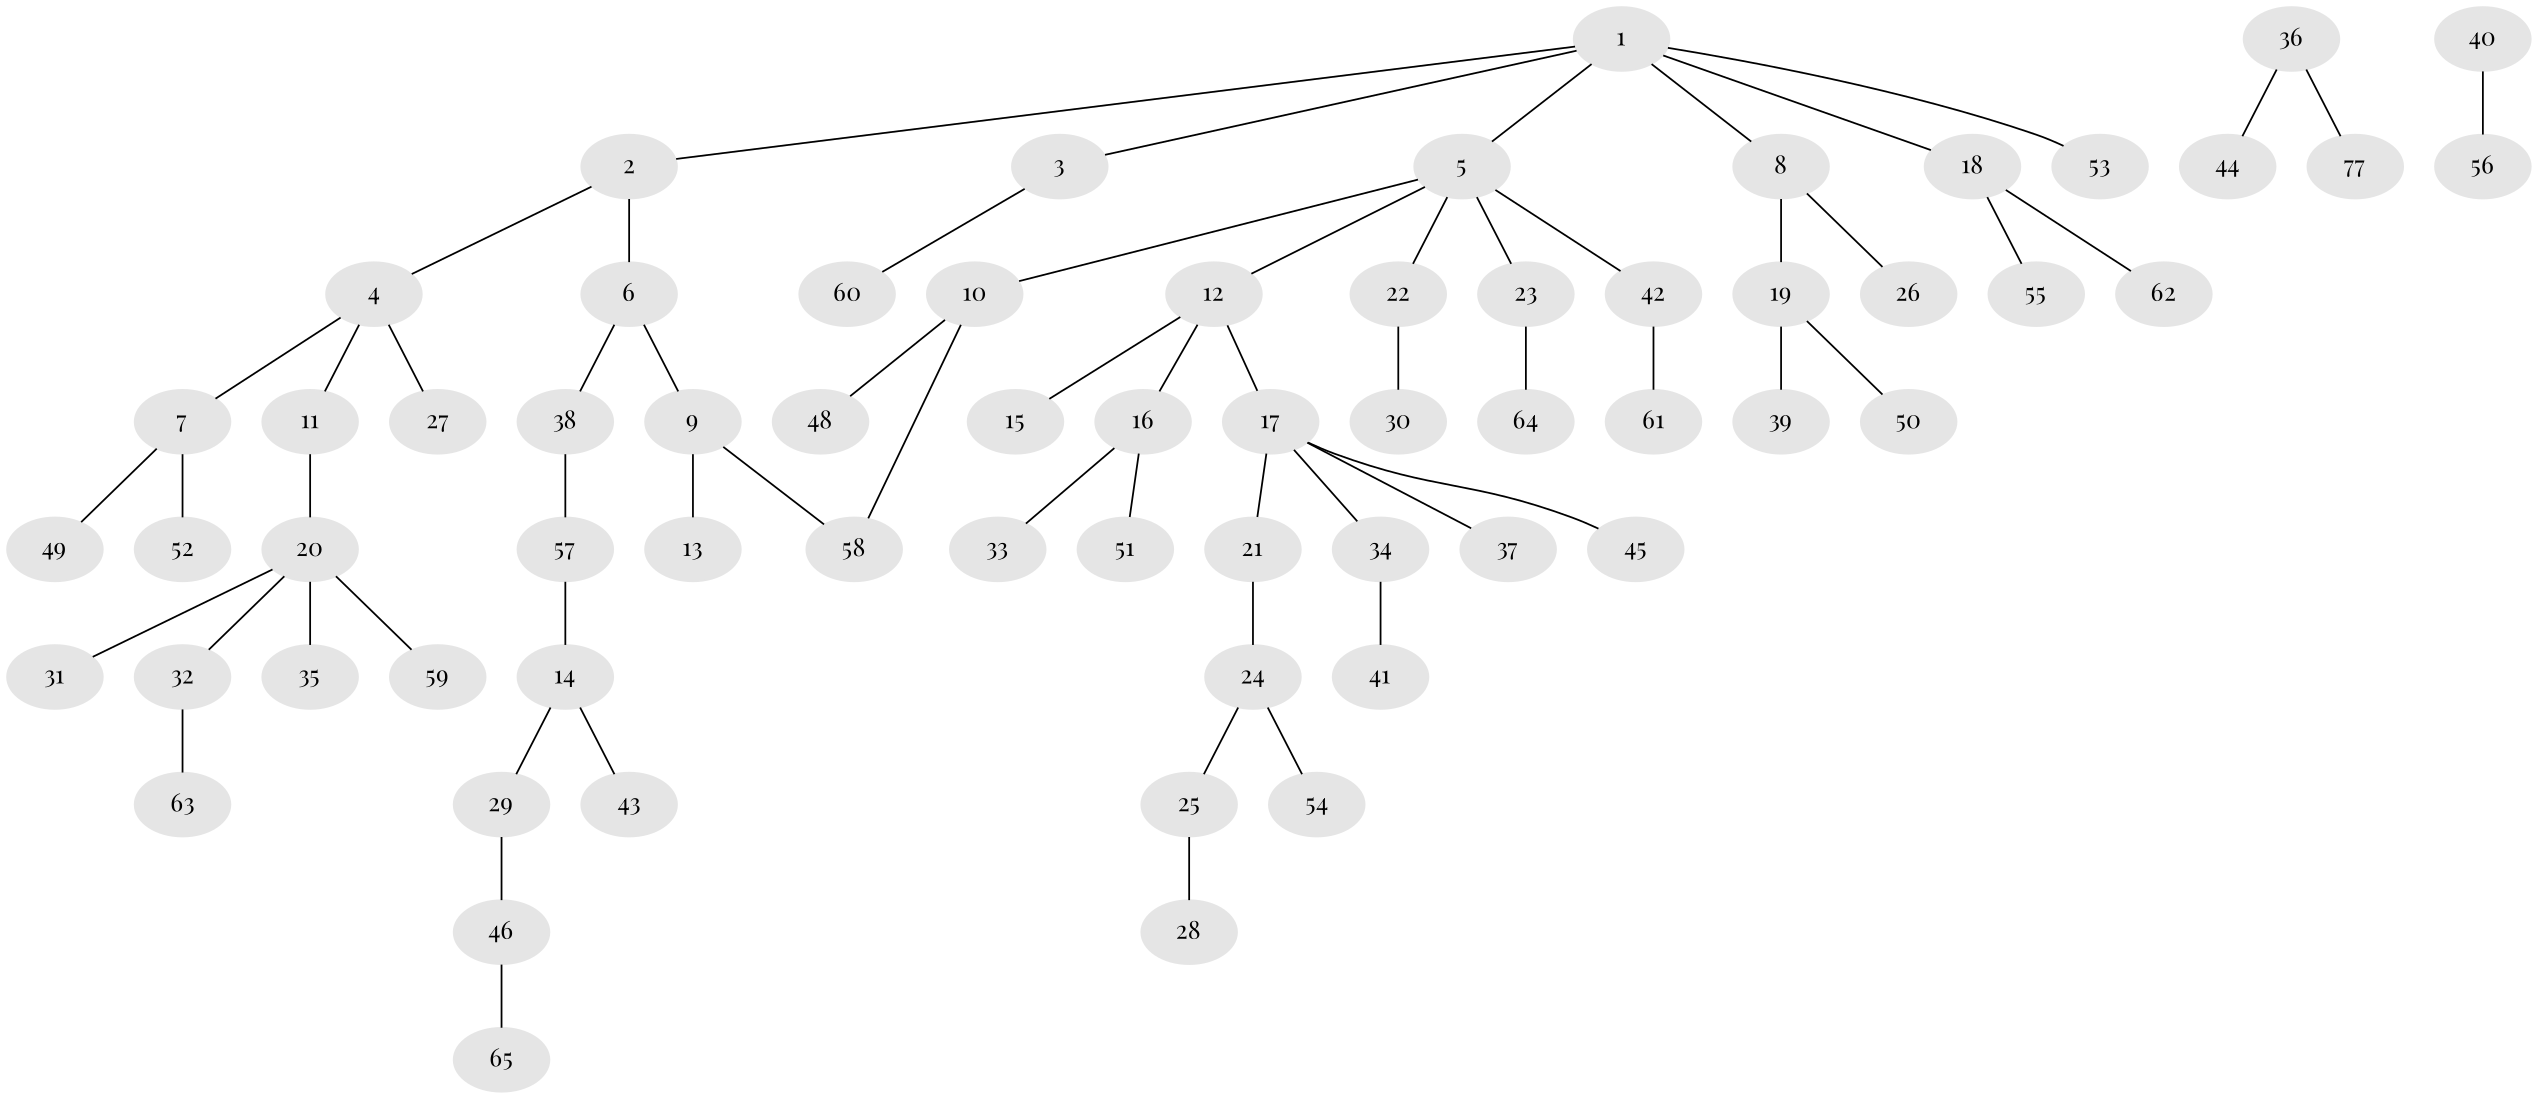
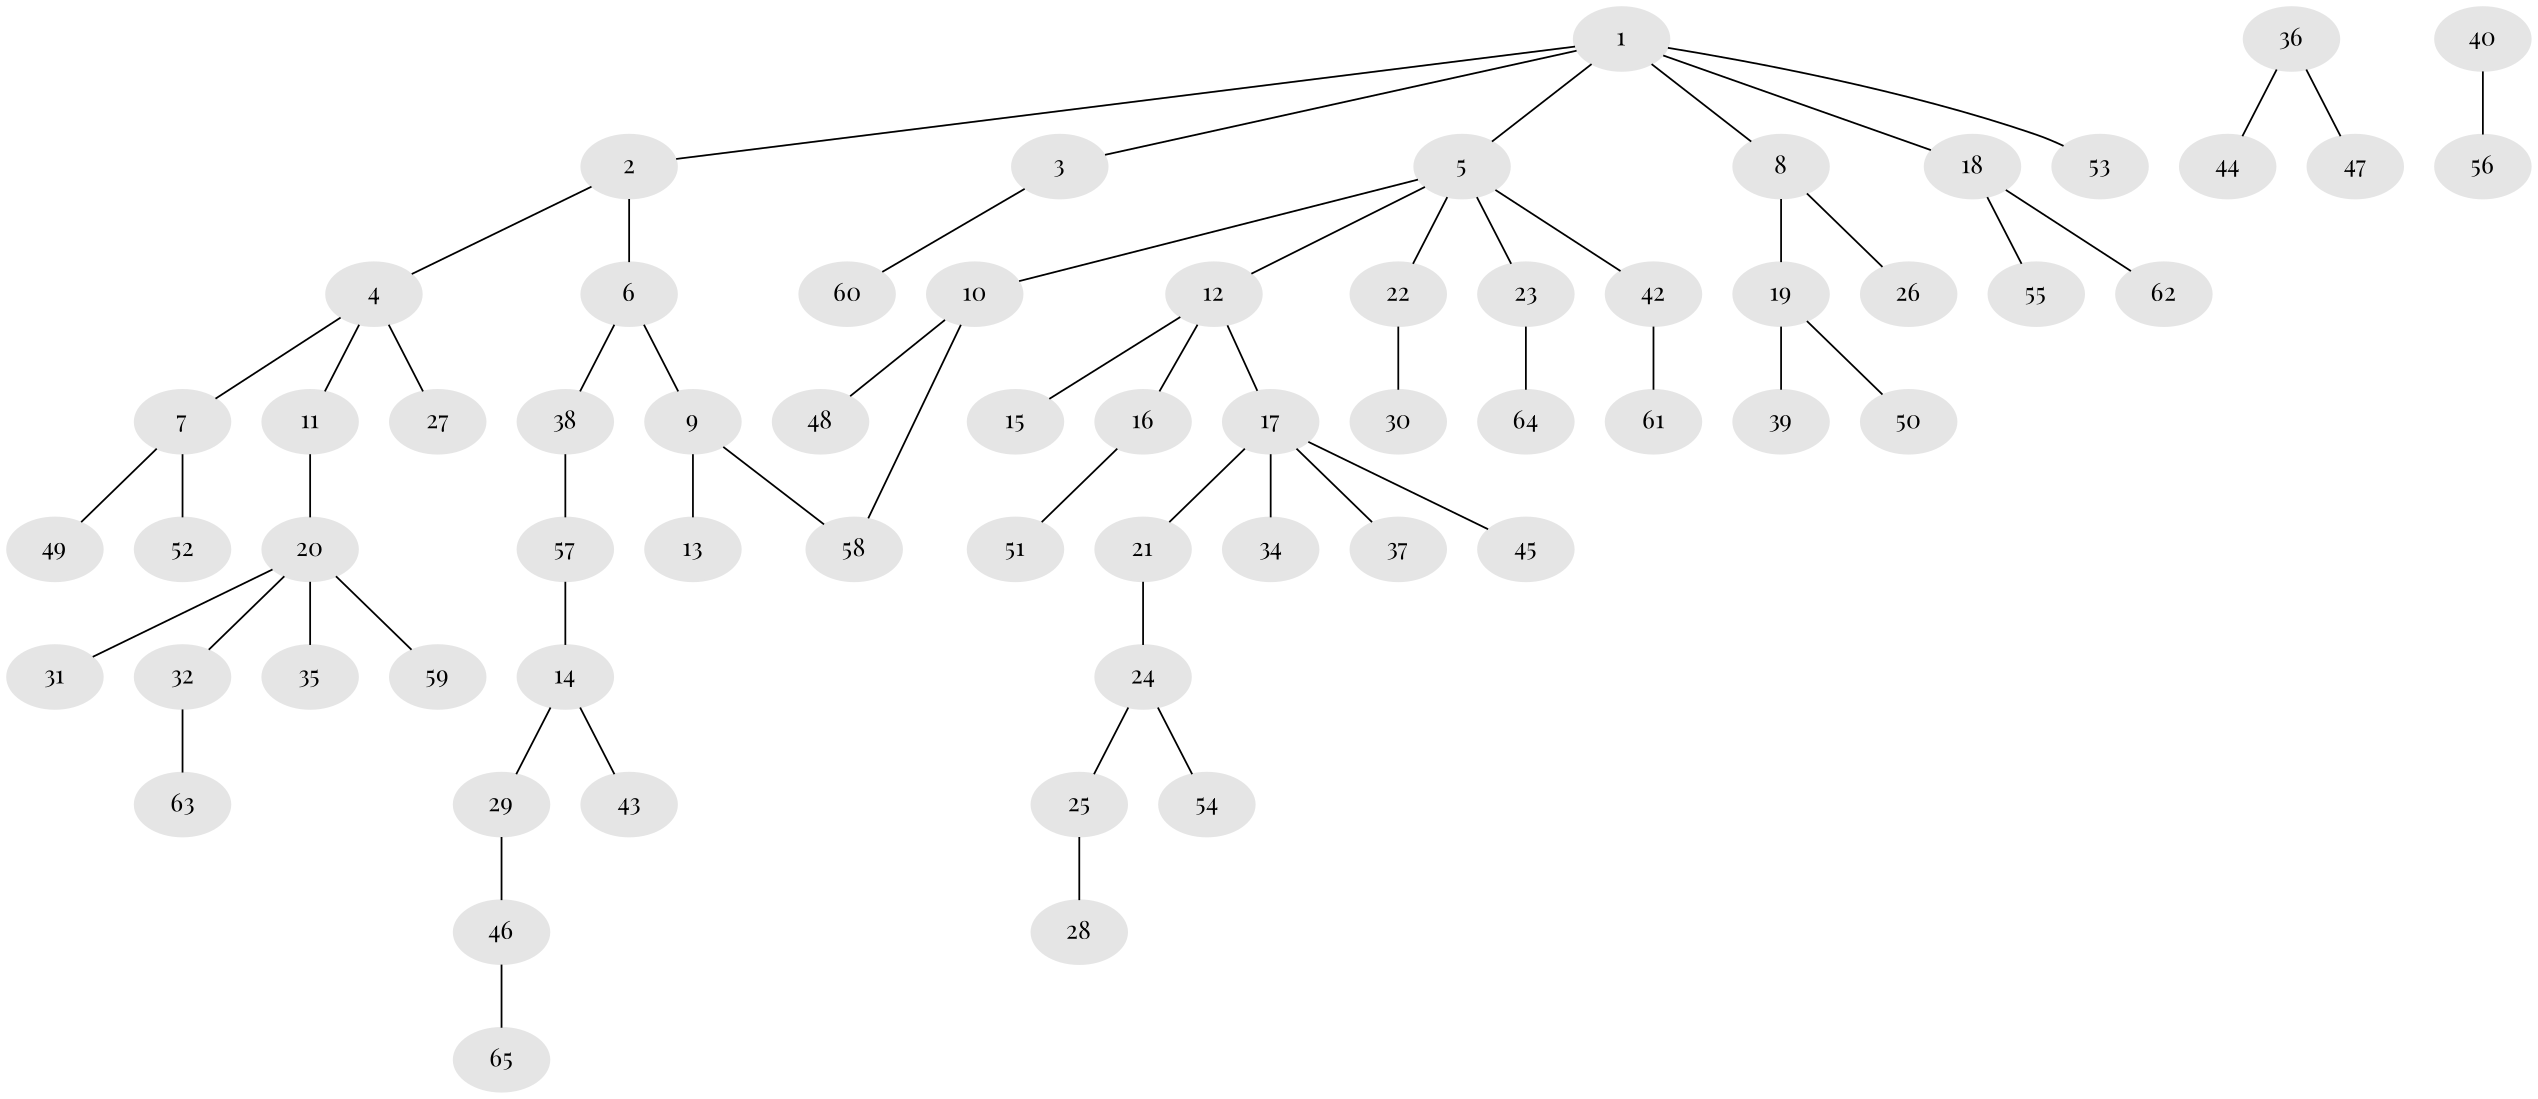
node "77": label "77" -> "47"
node "33": removed
node "41": removed
